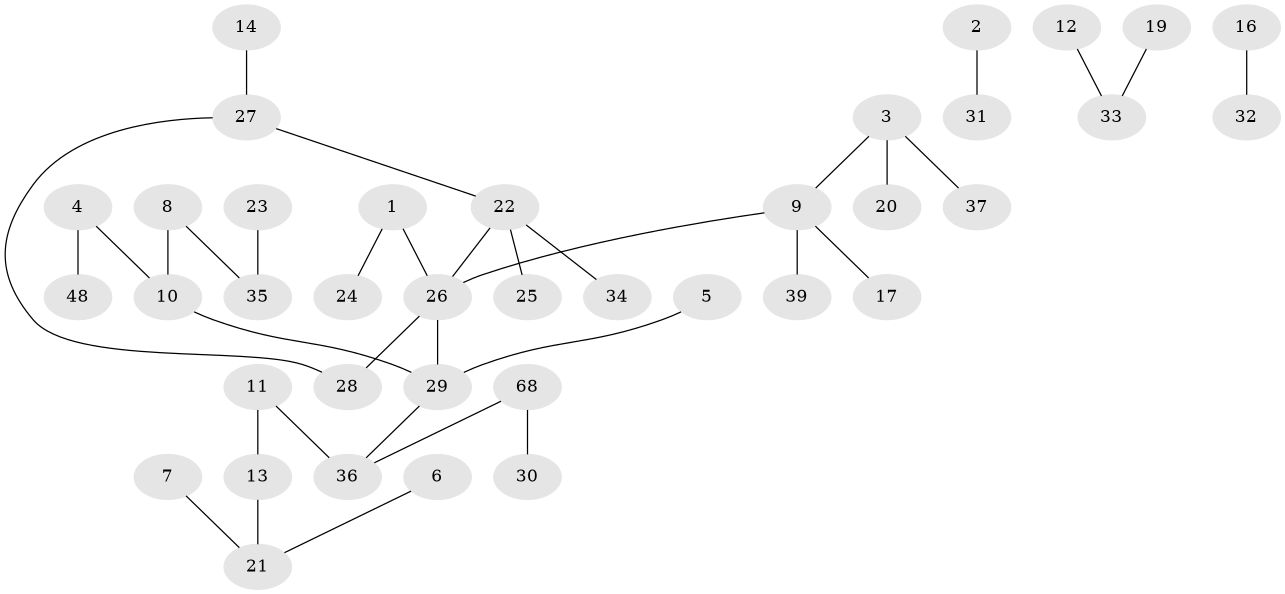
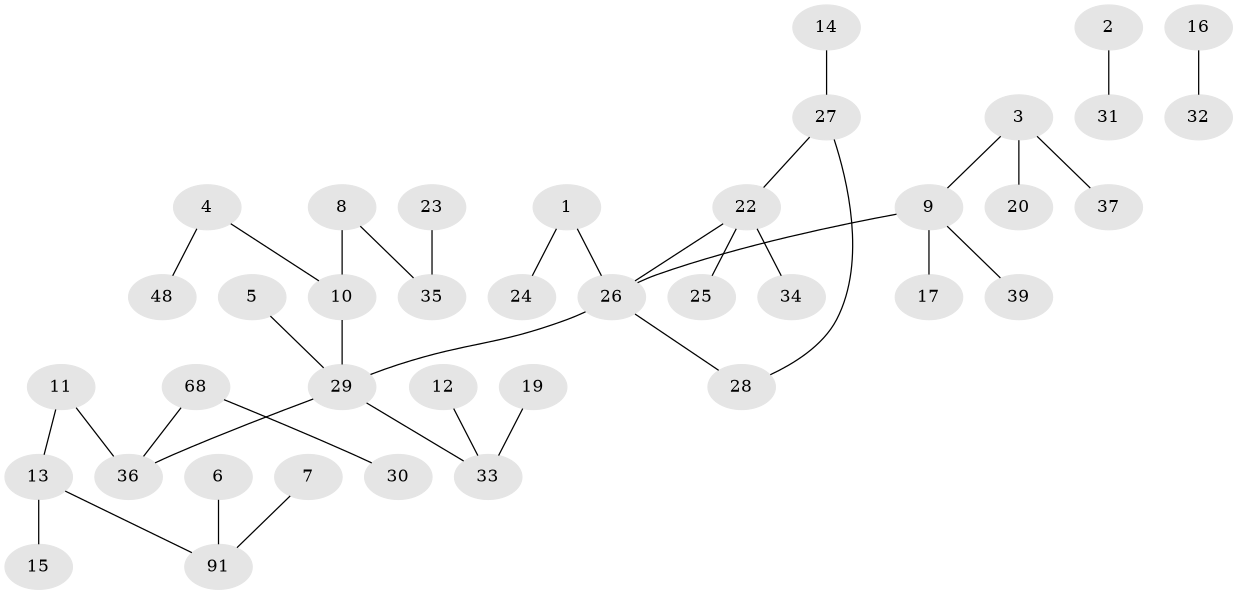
edge "29" -- "33": added
node "15": added
node "21": label "21" -> "91"
